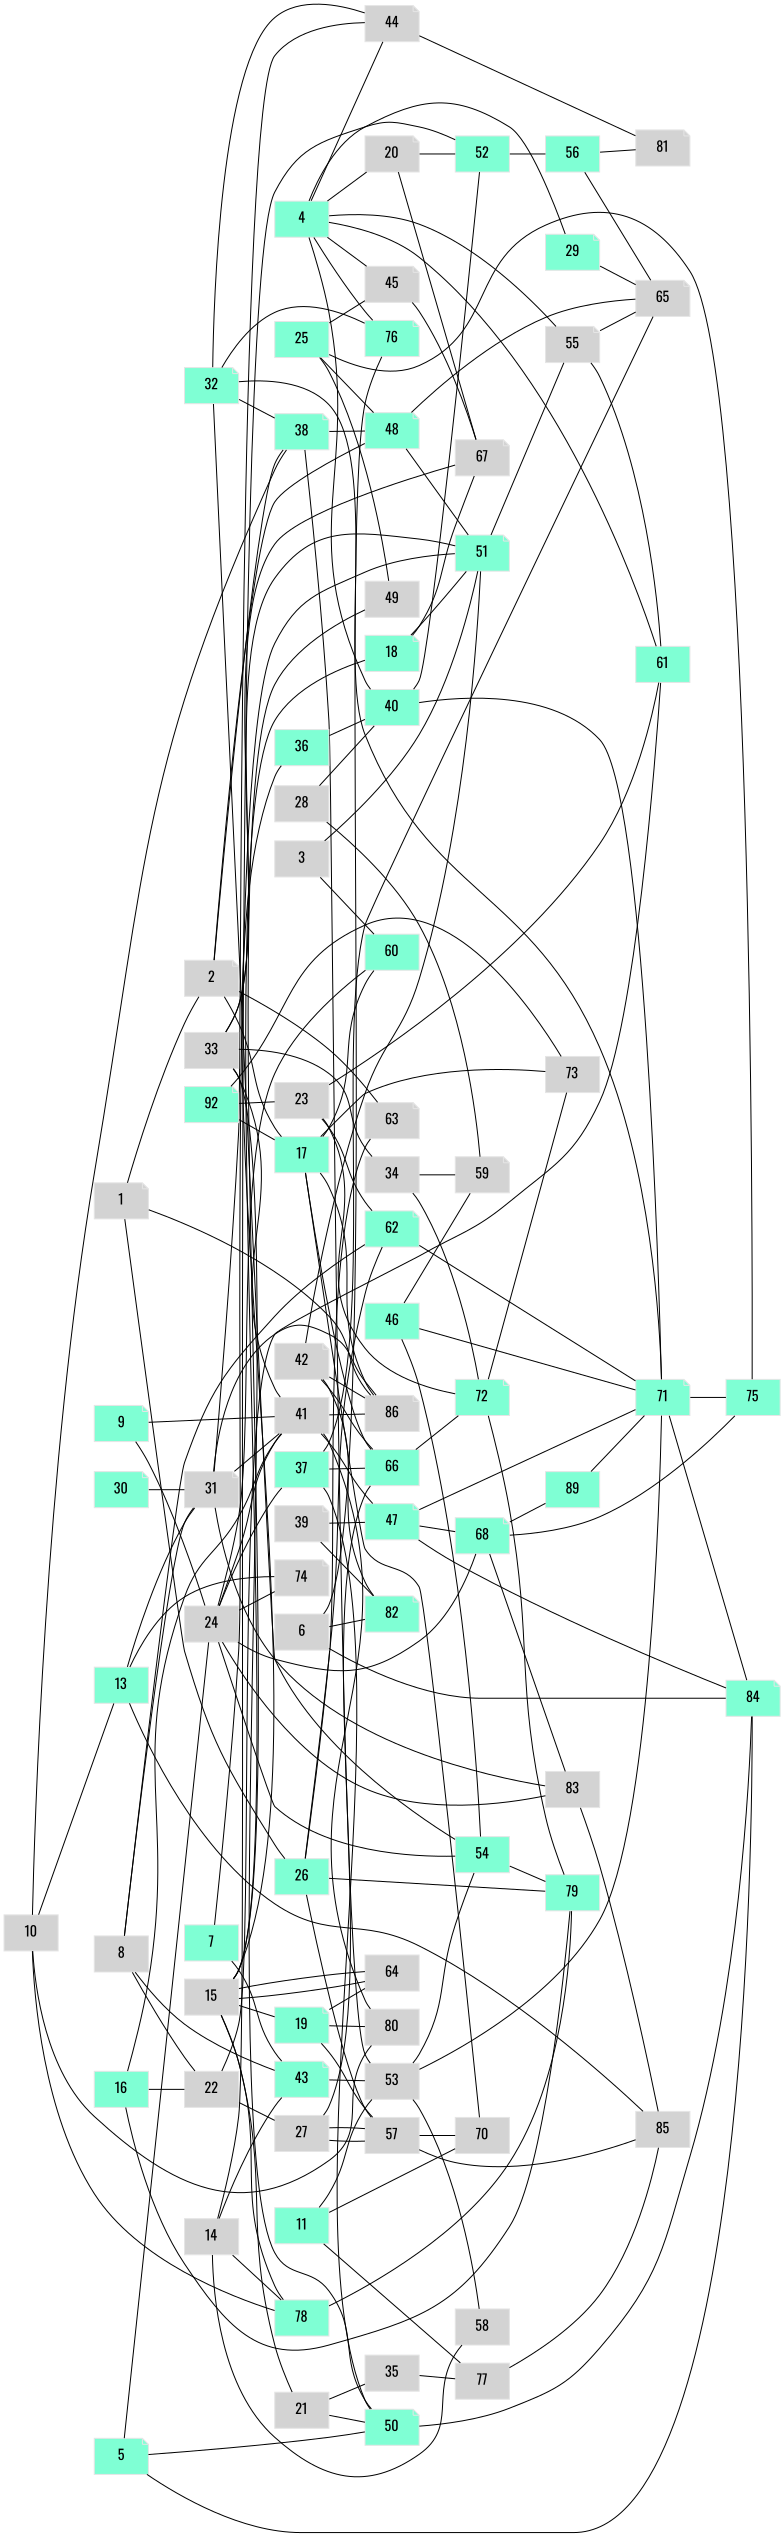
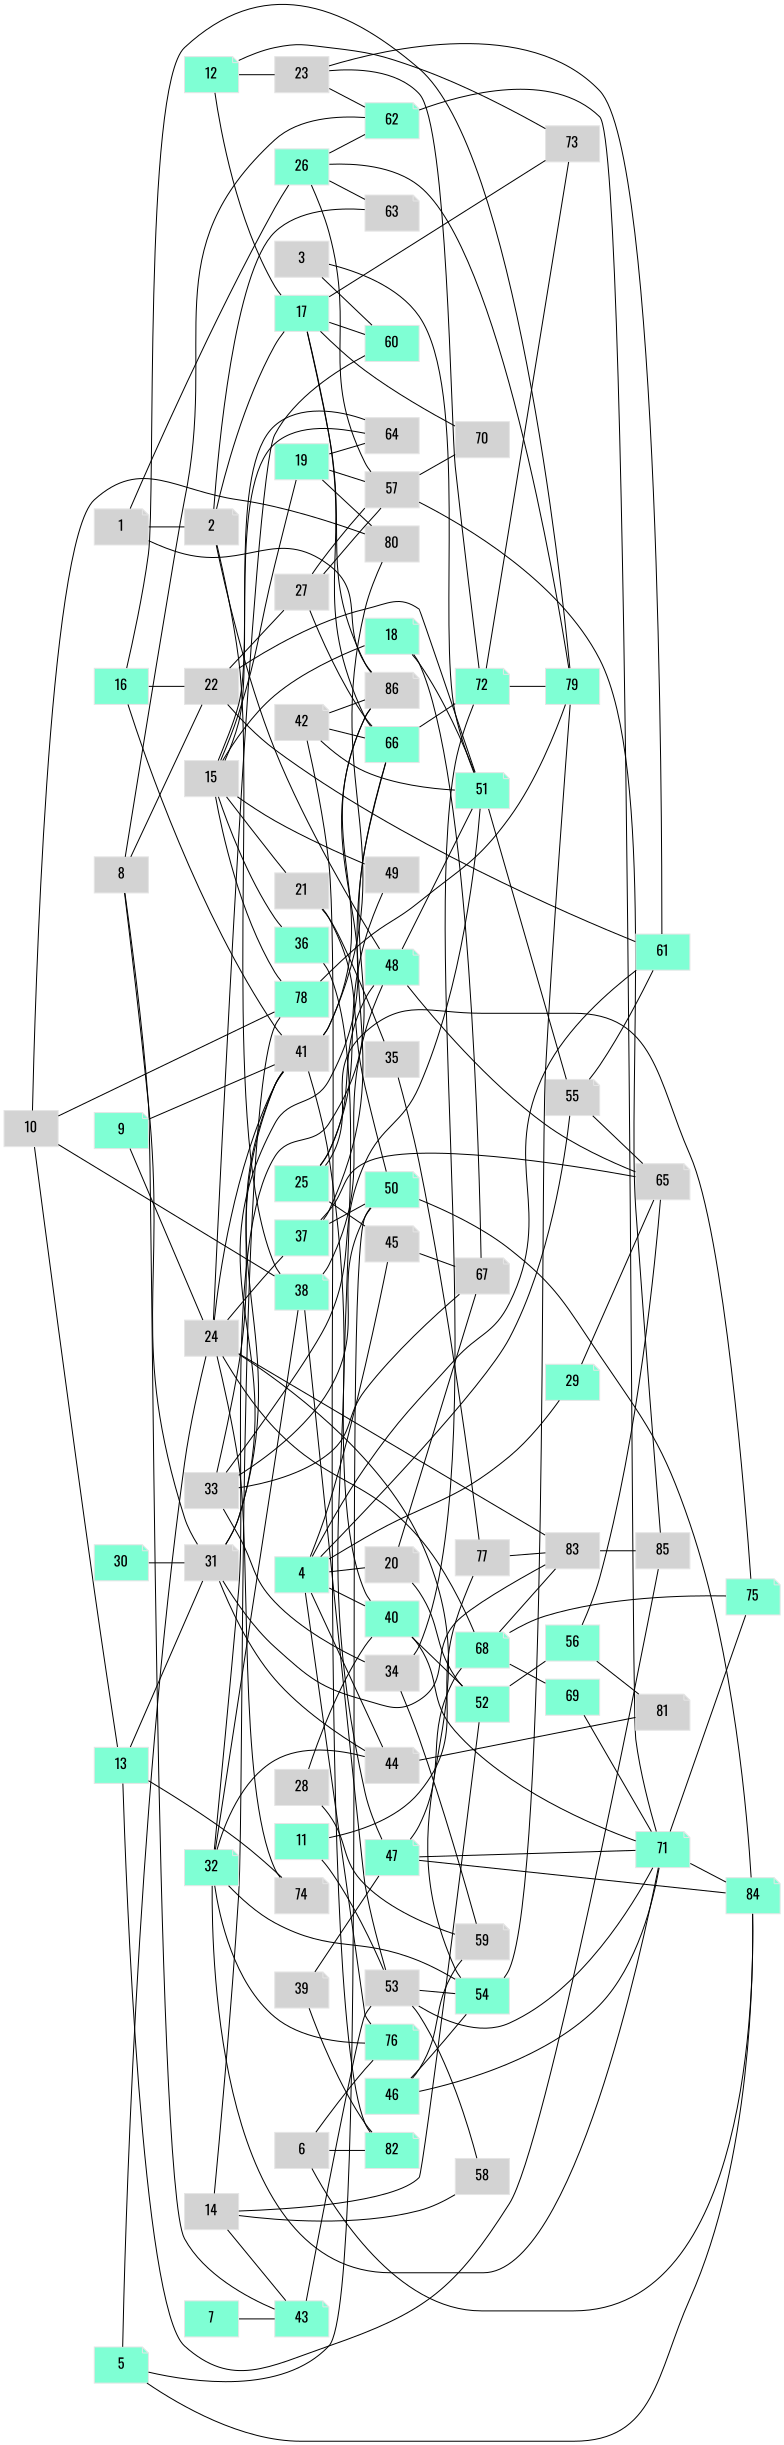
node "92": label "92" -> "12"
edge "66" -- "32": added
edge "51" -- "7": now "51" -- "22"
node "75": shape box -> note
node "89": label "89" -> "69"
node "19": shape note -> box
edge "70" -- "11": removed
edge "85" -- "77": now "83" -- "77"
